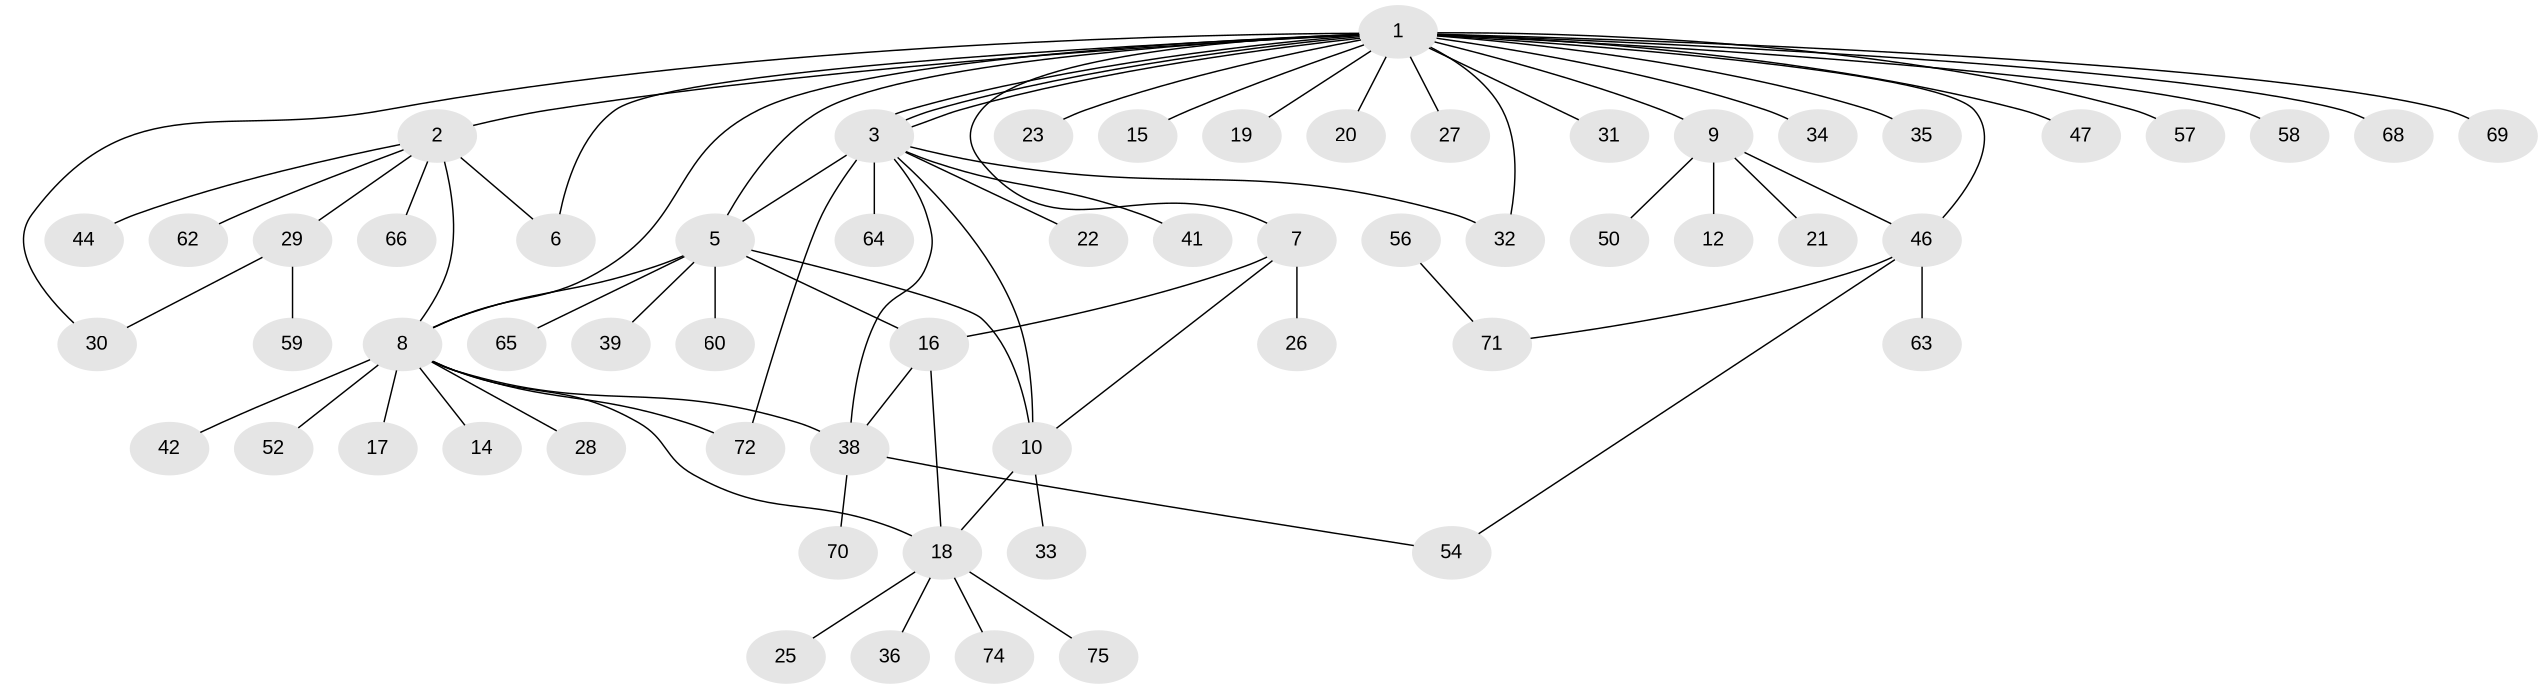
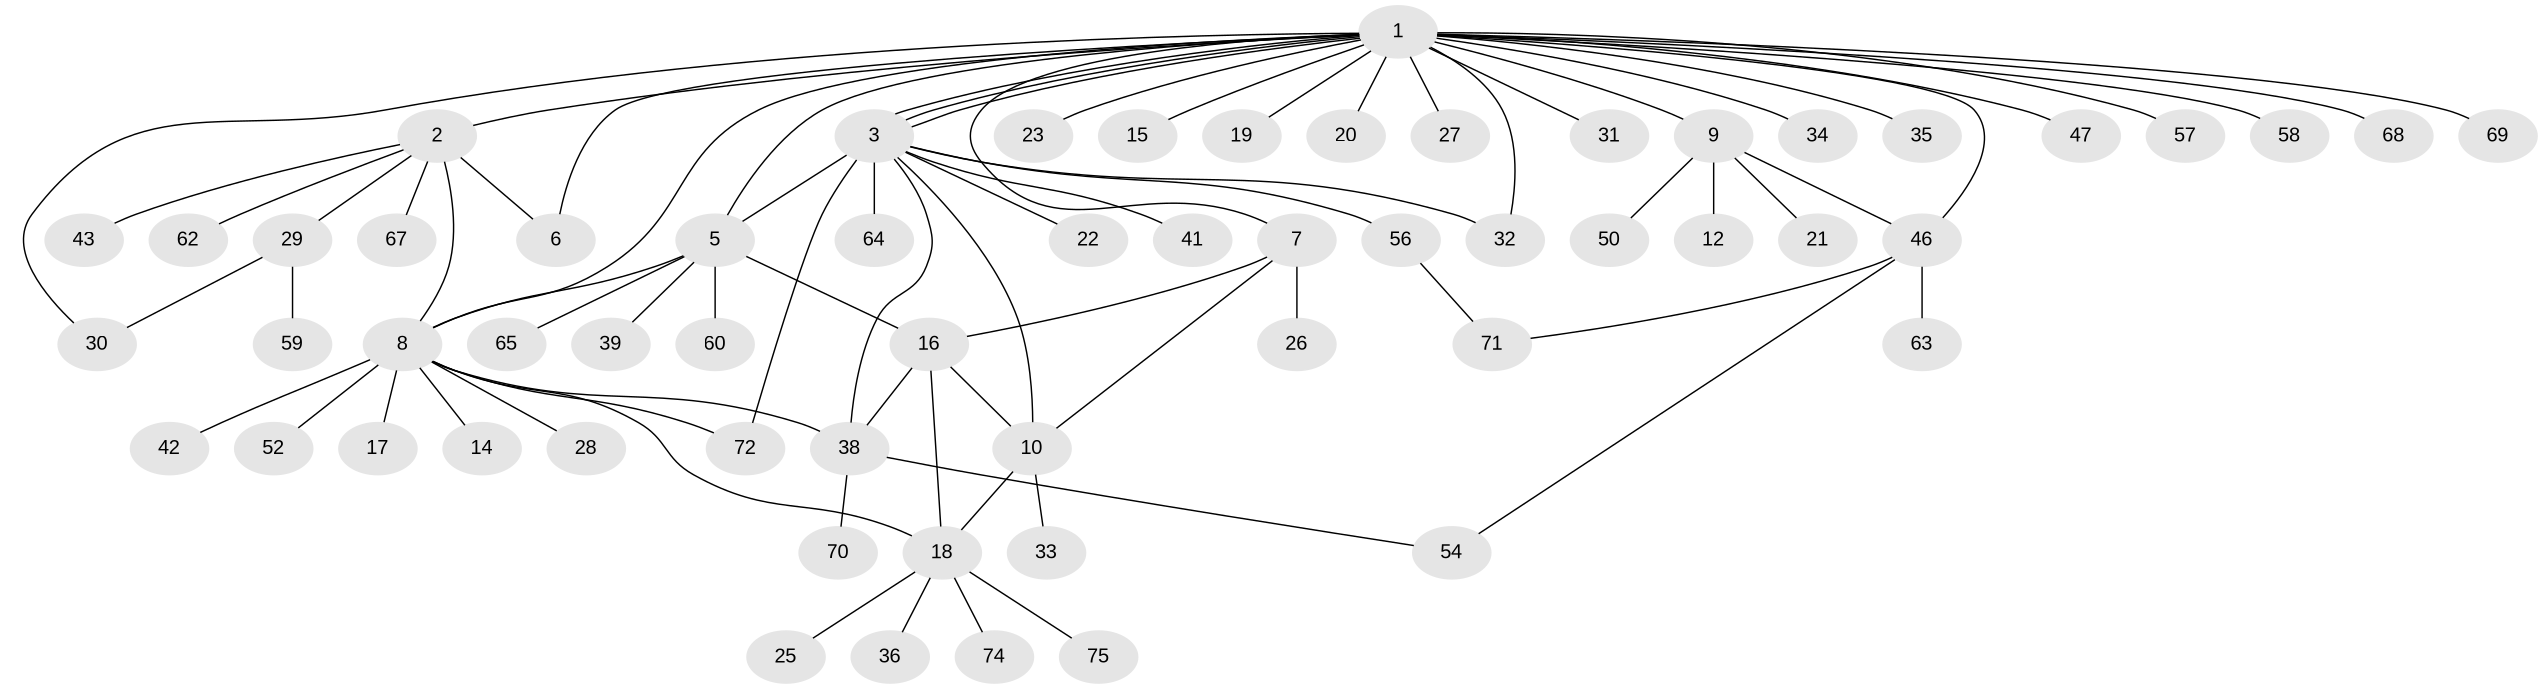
edge "3" -- "56": added
node "44": label "44" -> "43"
node "66": label "66" -> "67"
edge "5" -- "10": now "16" -- "10"
